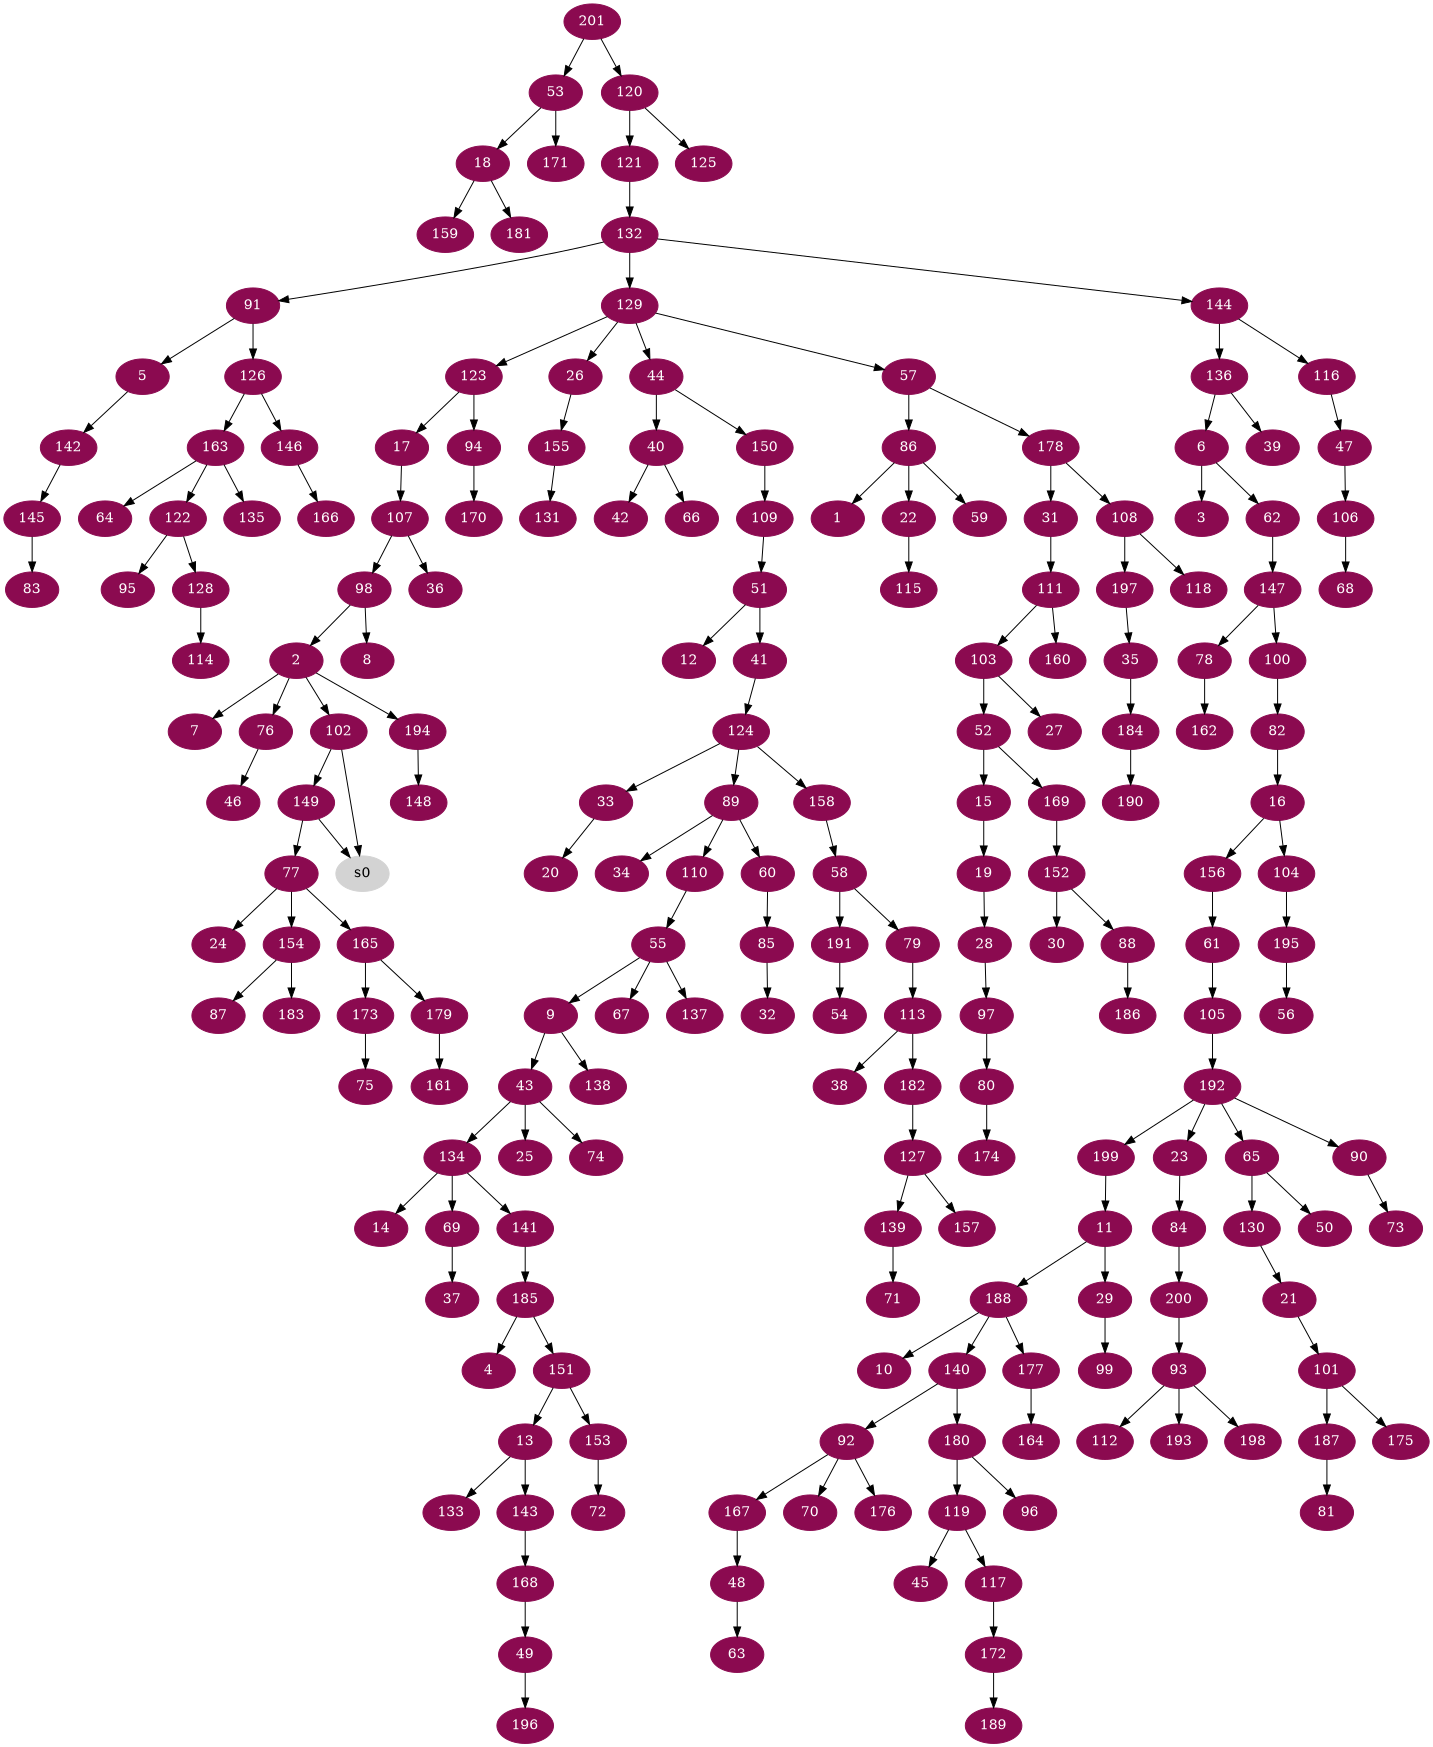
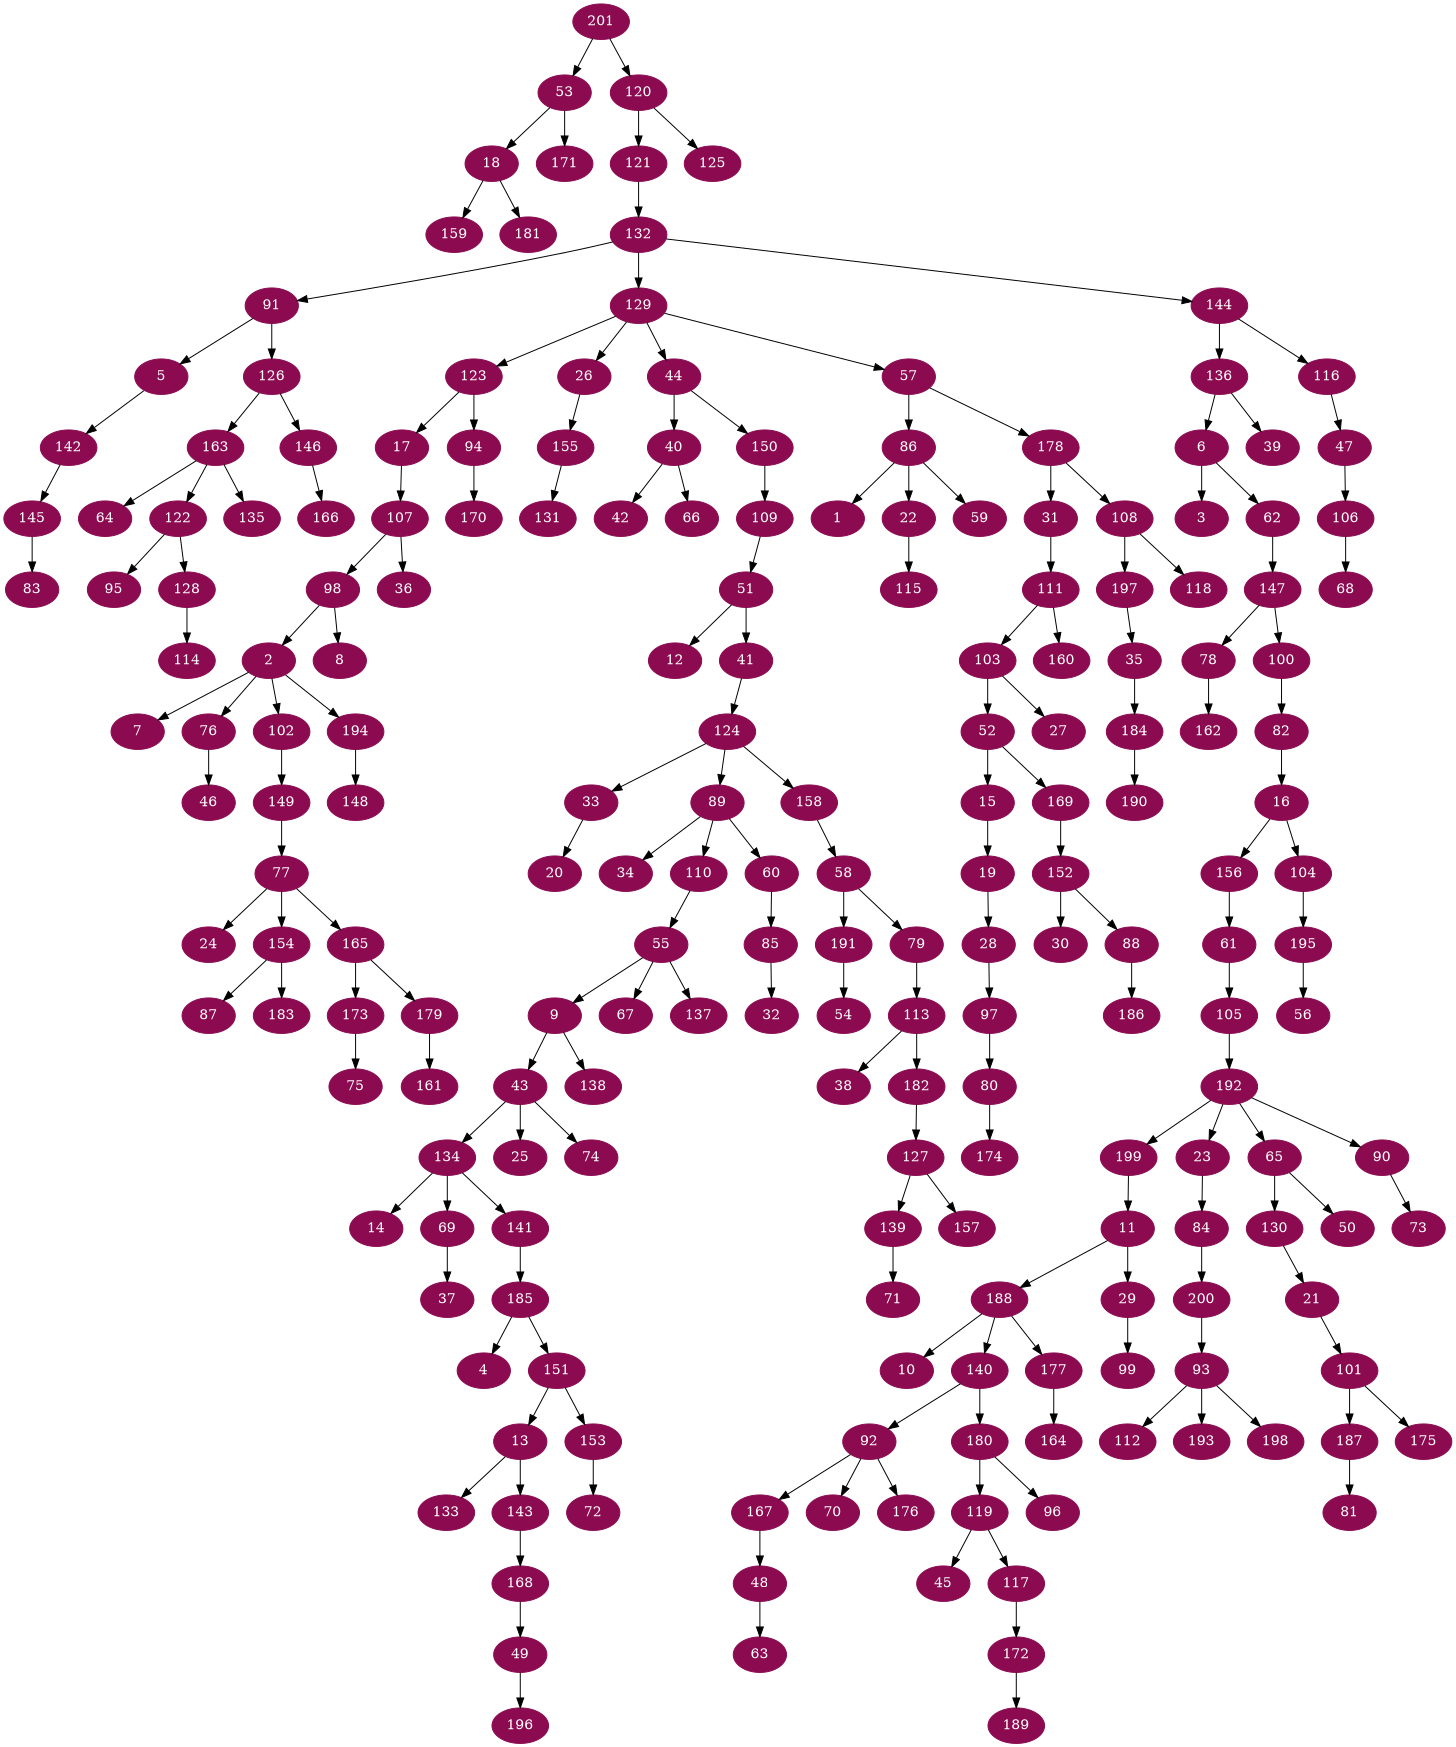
node "s0": removed
